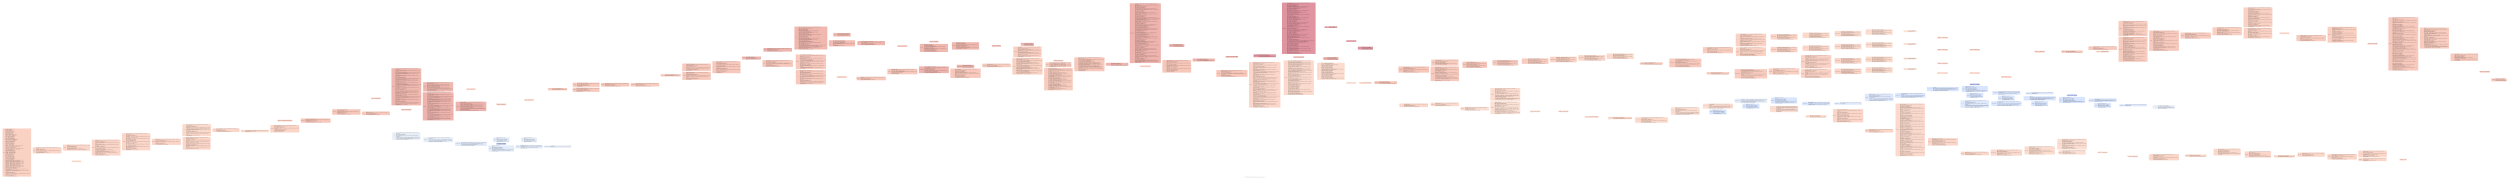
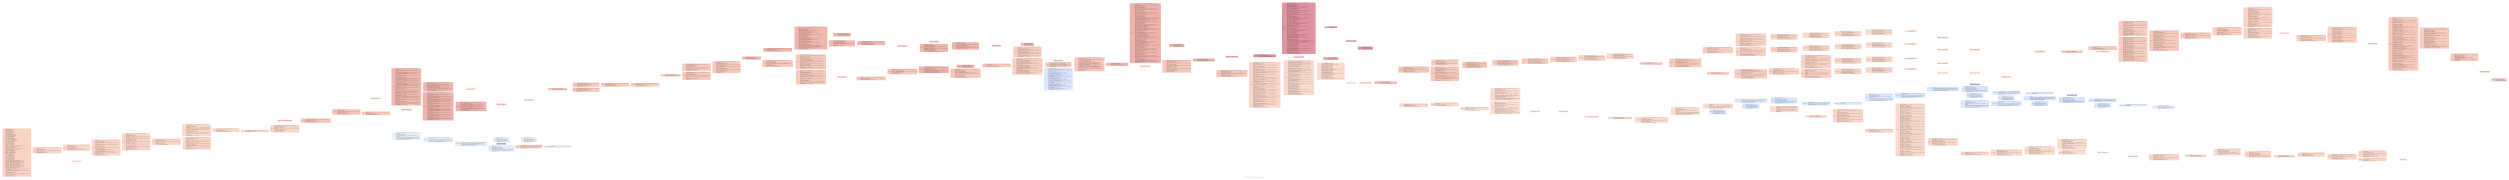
node "if.then182:": fillcolor #f08b6e70 -> #aec9fc70
node "ehcleanup:": fillcolor #c5d6f270 -> #f4987a70
